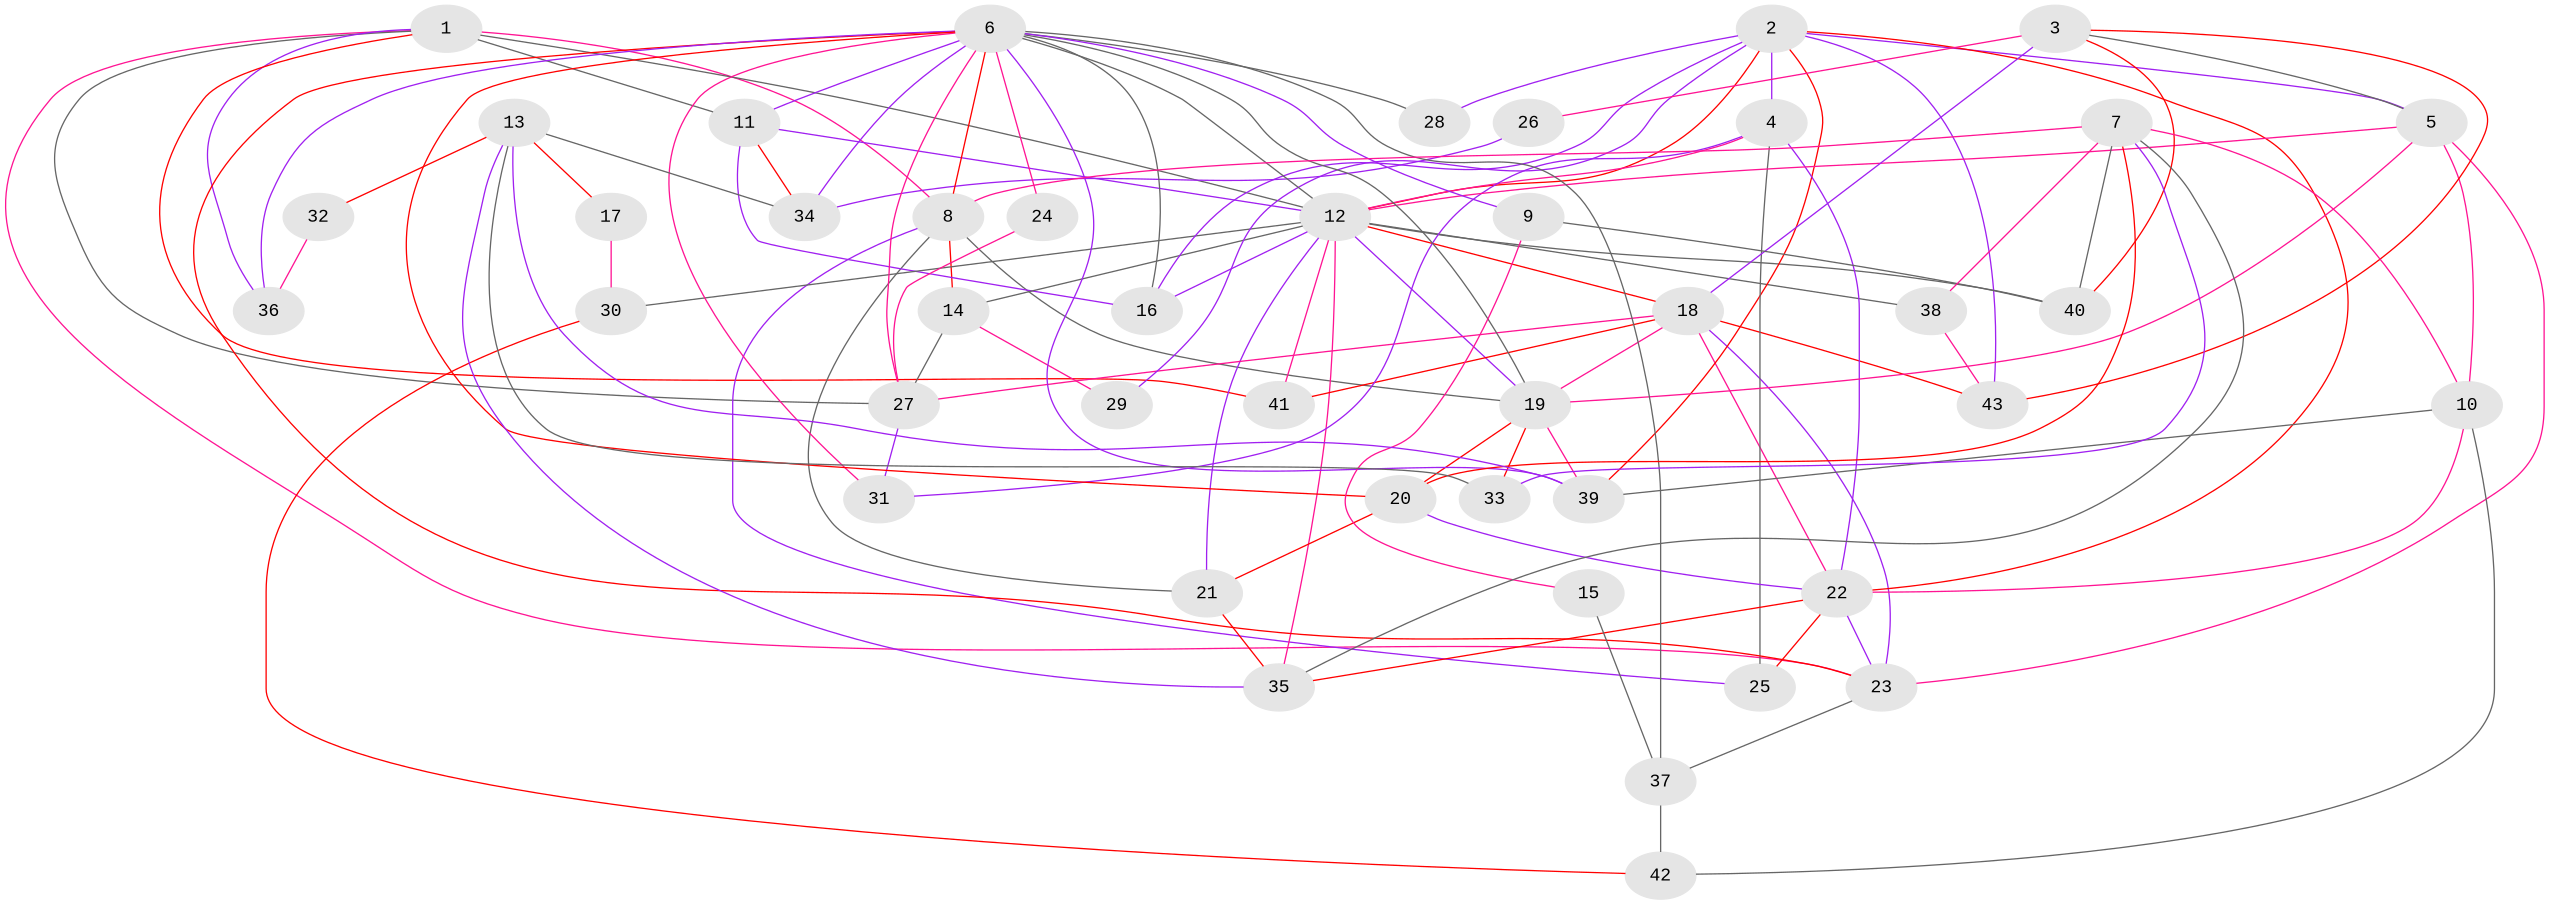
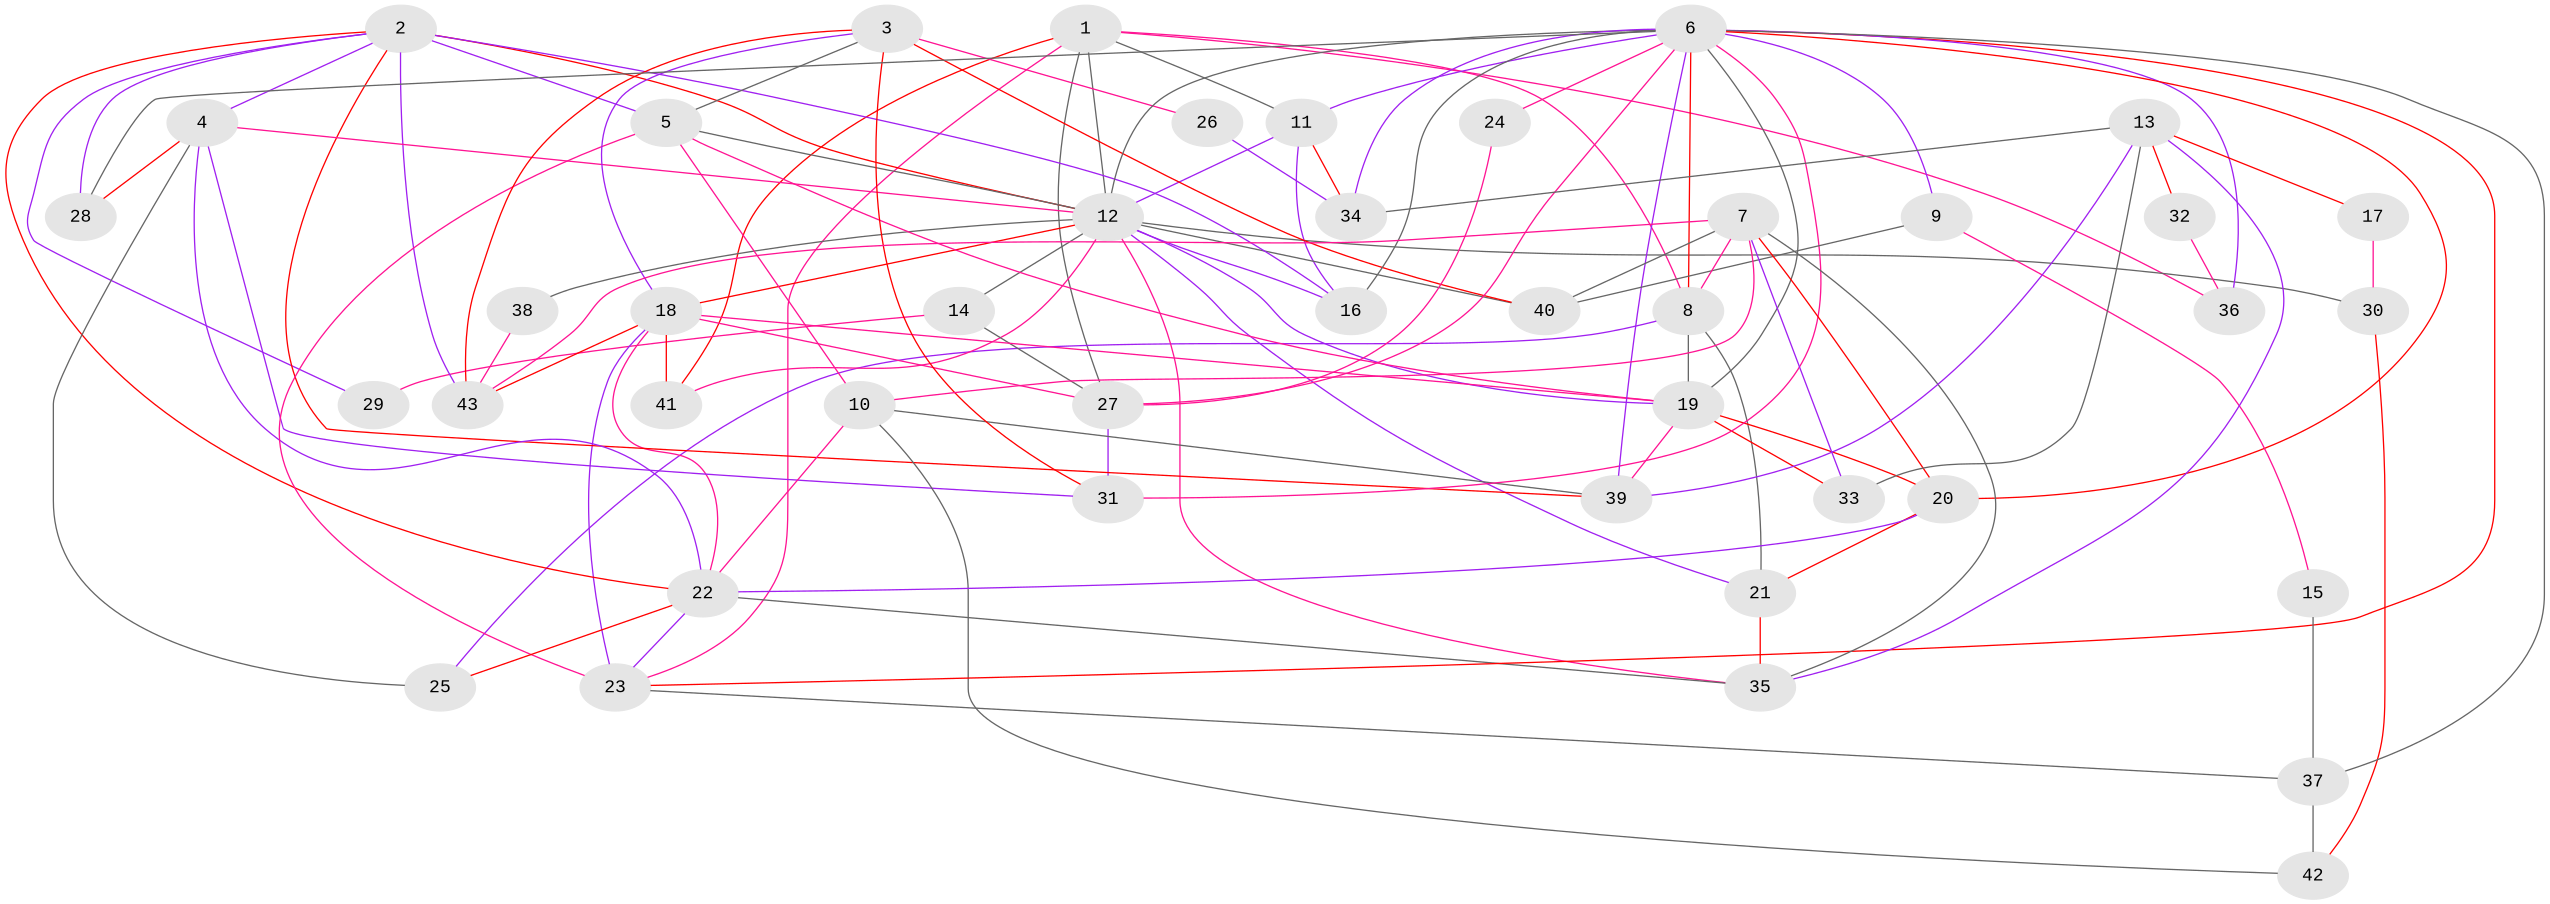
edge "1" -- "36": color purple -> deeppink
edge "5" -- "12": color deeppink -> gray40
edge "4" -- "28": added
edge "7" -- "38": now "7" -- "43"
edge "8" -- "14": removed
edge "3" -- "31": added
edge "22" -- "35": color red -> gray40
